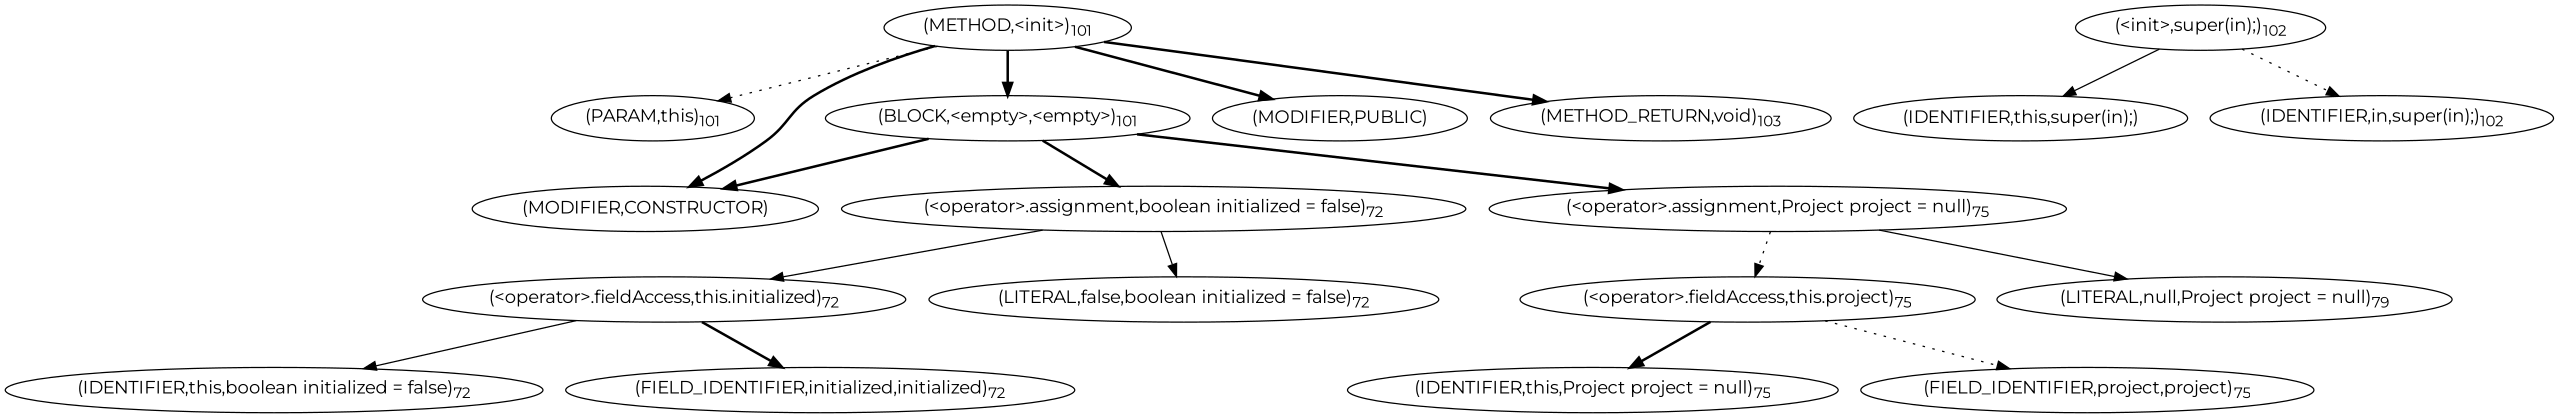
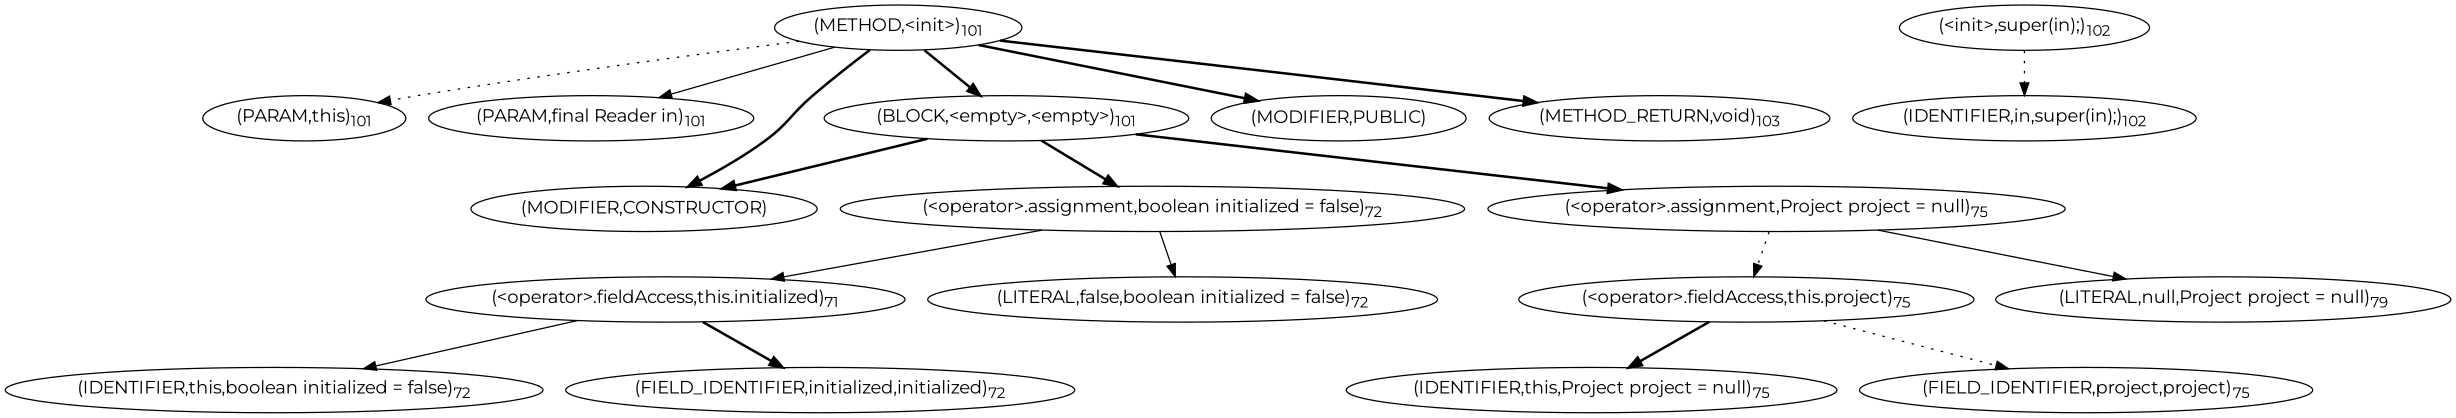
node "(PARAM,final Reader in)": added
node "(IDENTIFIER,this,super(in);)": removed
node "(<operator>.fieldAccess,this.initialized)": text "72" -> "71"
